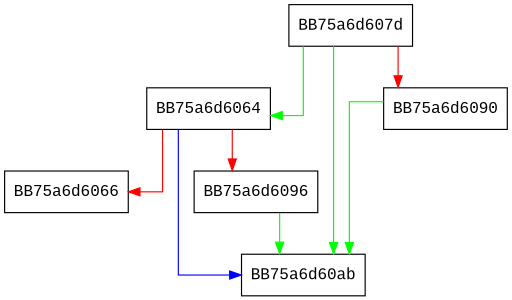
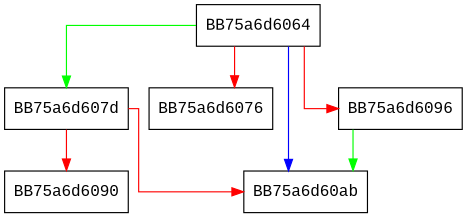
edge "BB75a6d607d" -> "BB75a6d6064": reversed
edge "BB75a6d607d" -> "BB75a6d60ab": color green -> red
edge "BB75a6d6090" -> "BB75a6d60ab": removed
node "BB75a6d6066": label "BB75a6d6066" -> "BB75a6d6076"
